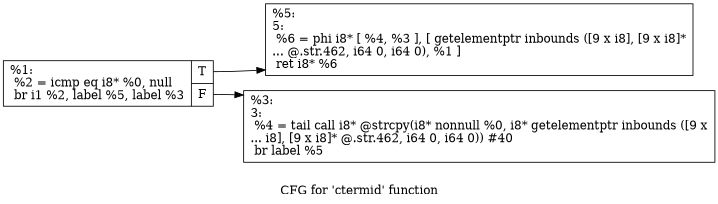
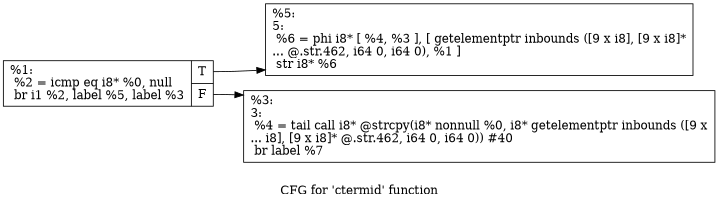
node "%5:": text "ret i8* %6" -> "str i8* %6"
node "%3:": text "br label %5" -> "br label %7"
